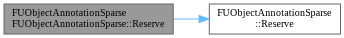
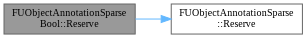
node "FUObjectAnnotationSparse FUObjectAnnotationSparse::Reserve": label "FUObjectAnnotationSparse FUObjectAnnotationSparse::Reserve" -> "FUObjectAnnotationSparse Bool::Reserve"
